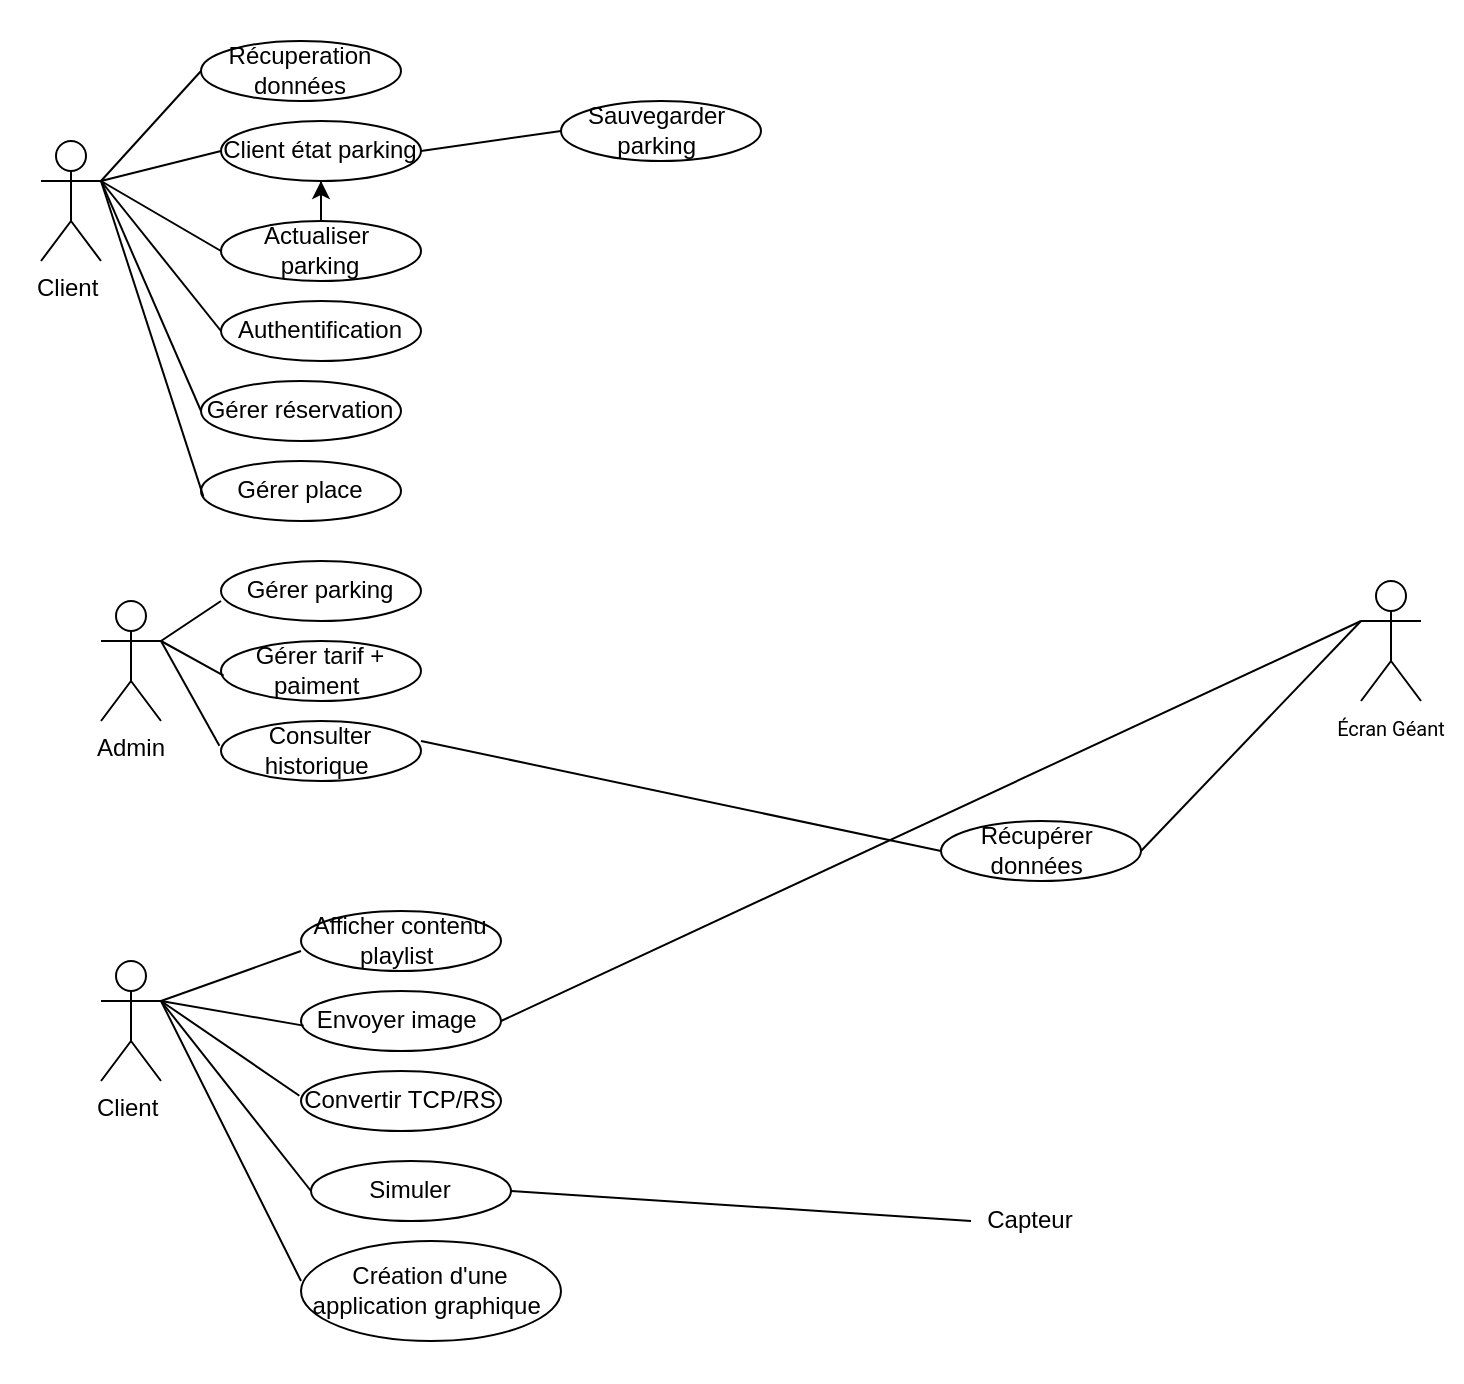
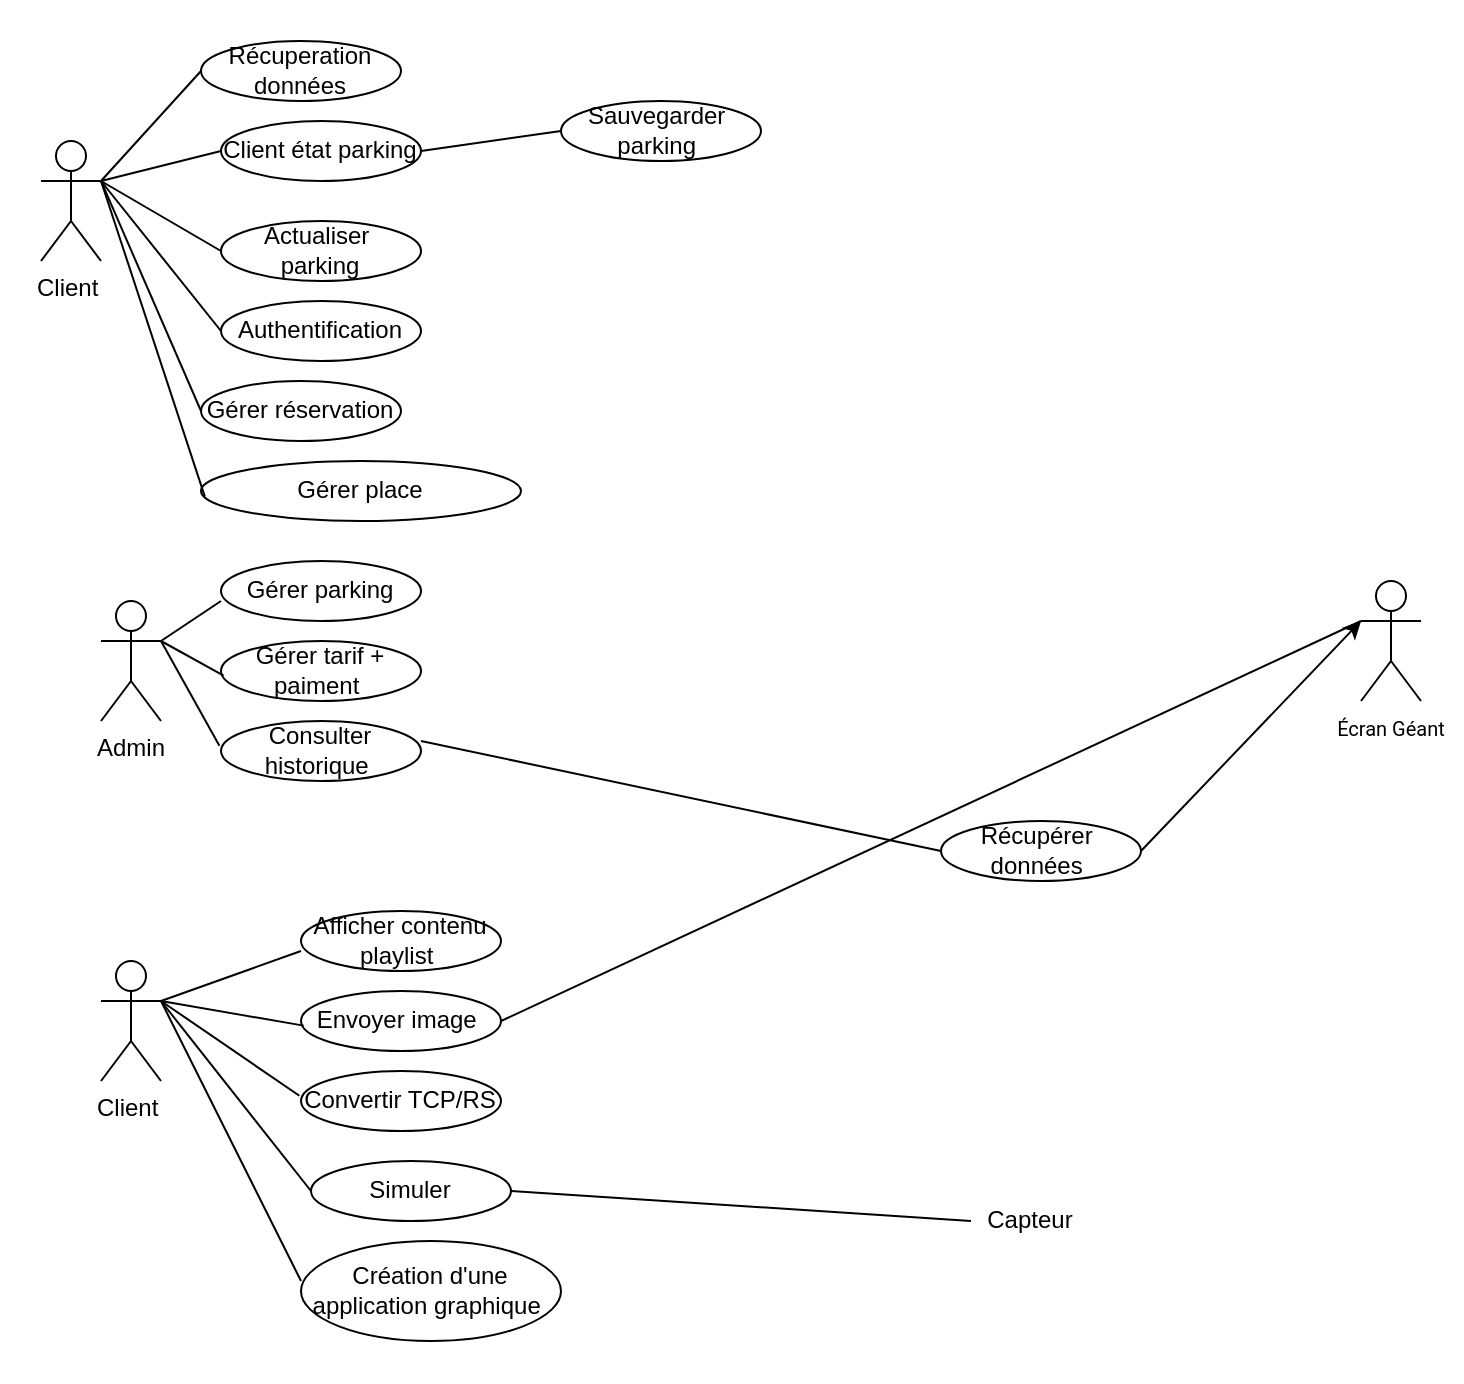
edge "Actualiser parking" -> "Client état parking": removed
node "Gérer place": size 200x60 -> 320x60
edge "Écran Géant" -- "Récupérer données": arrowhead none -> classic
